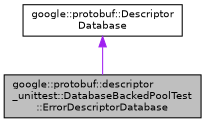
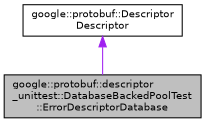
node "google::protobuf::Descriptor Database": label "google::protobuf::Descriptor Database" -> "google::protobuf::Descriptor Descriptor"
